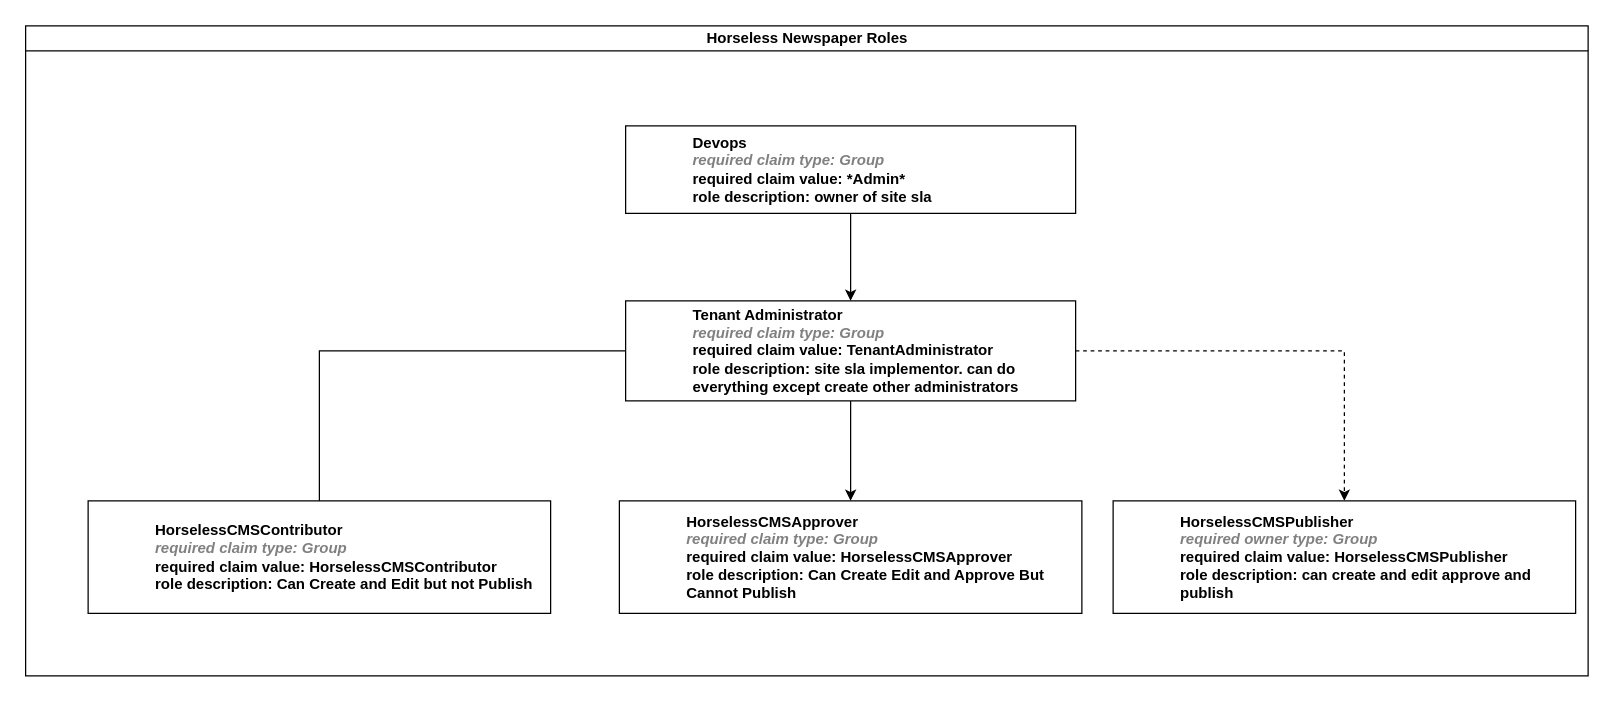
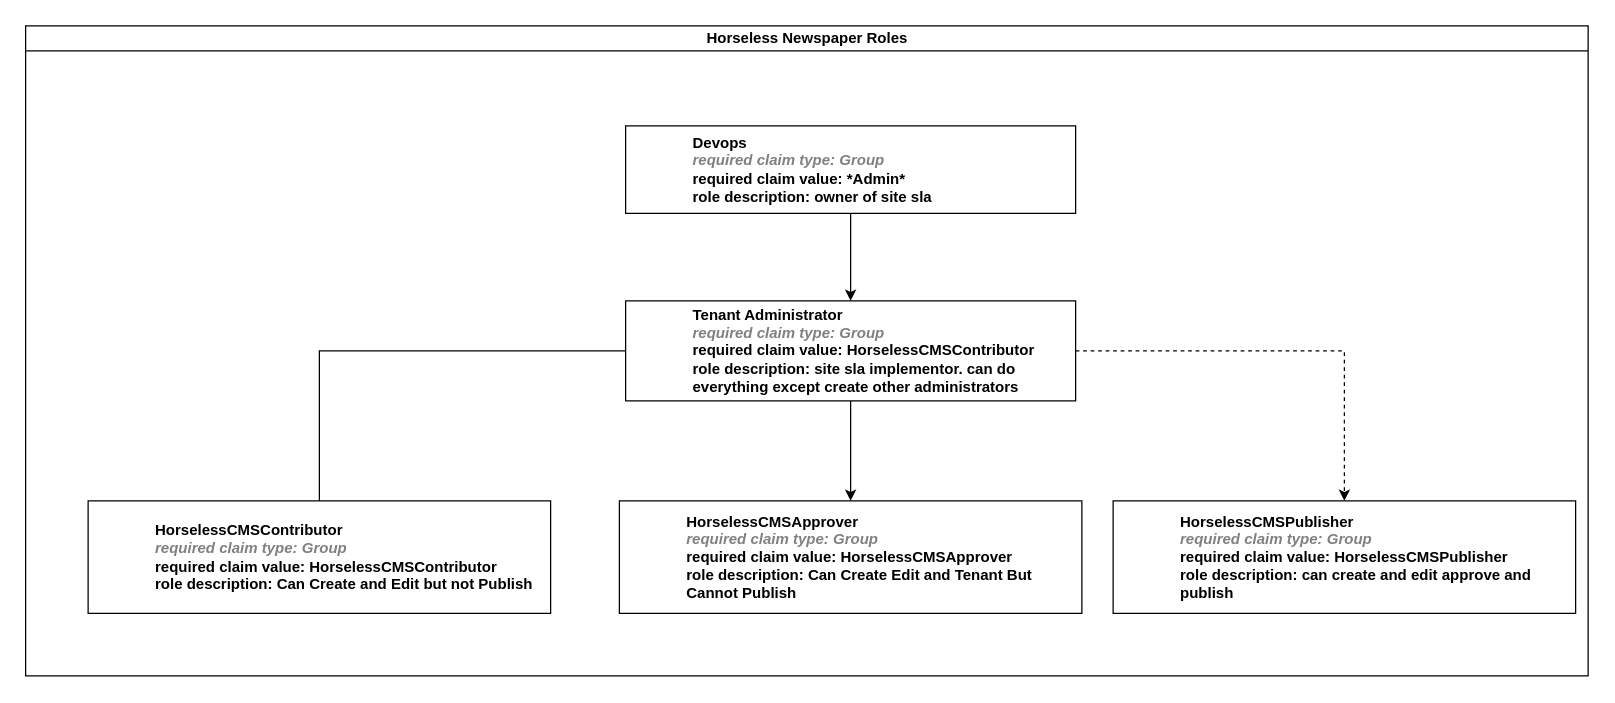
node "Tenant Administrator required claim type: Group required claim value: TenantAdministrator role description: site sla implementor. can do everything except create other administrators": label "Tenant Administrator required claim type: Group required claim value: TenantAdministrator role description: site sla implementor. can do everything except create other administrators" -> "Tenant Administrator required claim type: Group required claim value: HorselessCMSContributor role description: site sla implementor. can do everything except create other administrators"
node "HorselessCMSApprover required claim type: Group required claim value: HorselessCMSApprover role description: Can Create Edit and Approve But Cannot Publish": label "HorselessCMSApprover required claim type: Group required claim value: HorselessCMSApprover role description: Can Create Edit and Approve But Cannot Publish" -> "HorselessCMSApprover required claim type: Group required claim value: HorselessCMSApprover role description: Can Create Edit and Tenant But Cannot Publish"
node "HorselessCMSPublisher required owner type: Group required claim value: HorselessCMSPublisher role description: can create and edit approve and publish": label "HorselessCMSPublisher required owner type: Group required claim value: HorselessCMSPublisher role description: can create and edit approve and publish" -> "HorselessCMSPublisher required claim type: Group required claim value: HorselessCMSPublisher role description: can create and edit approve and publish"
